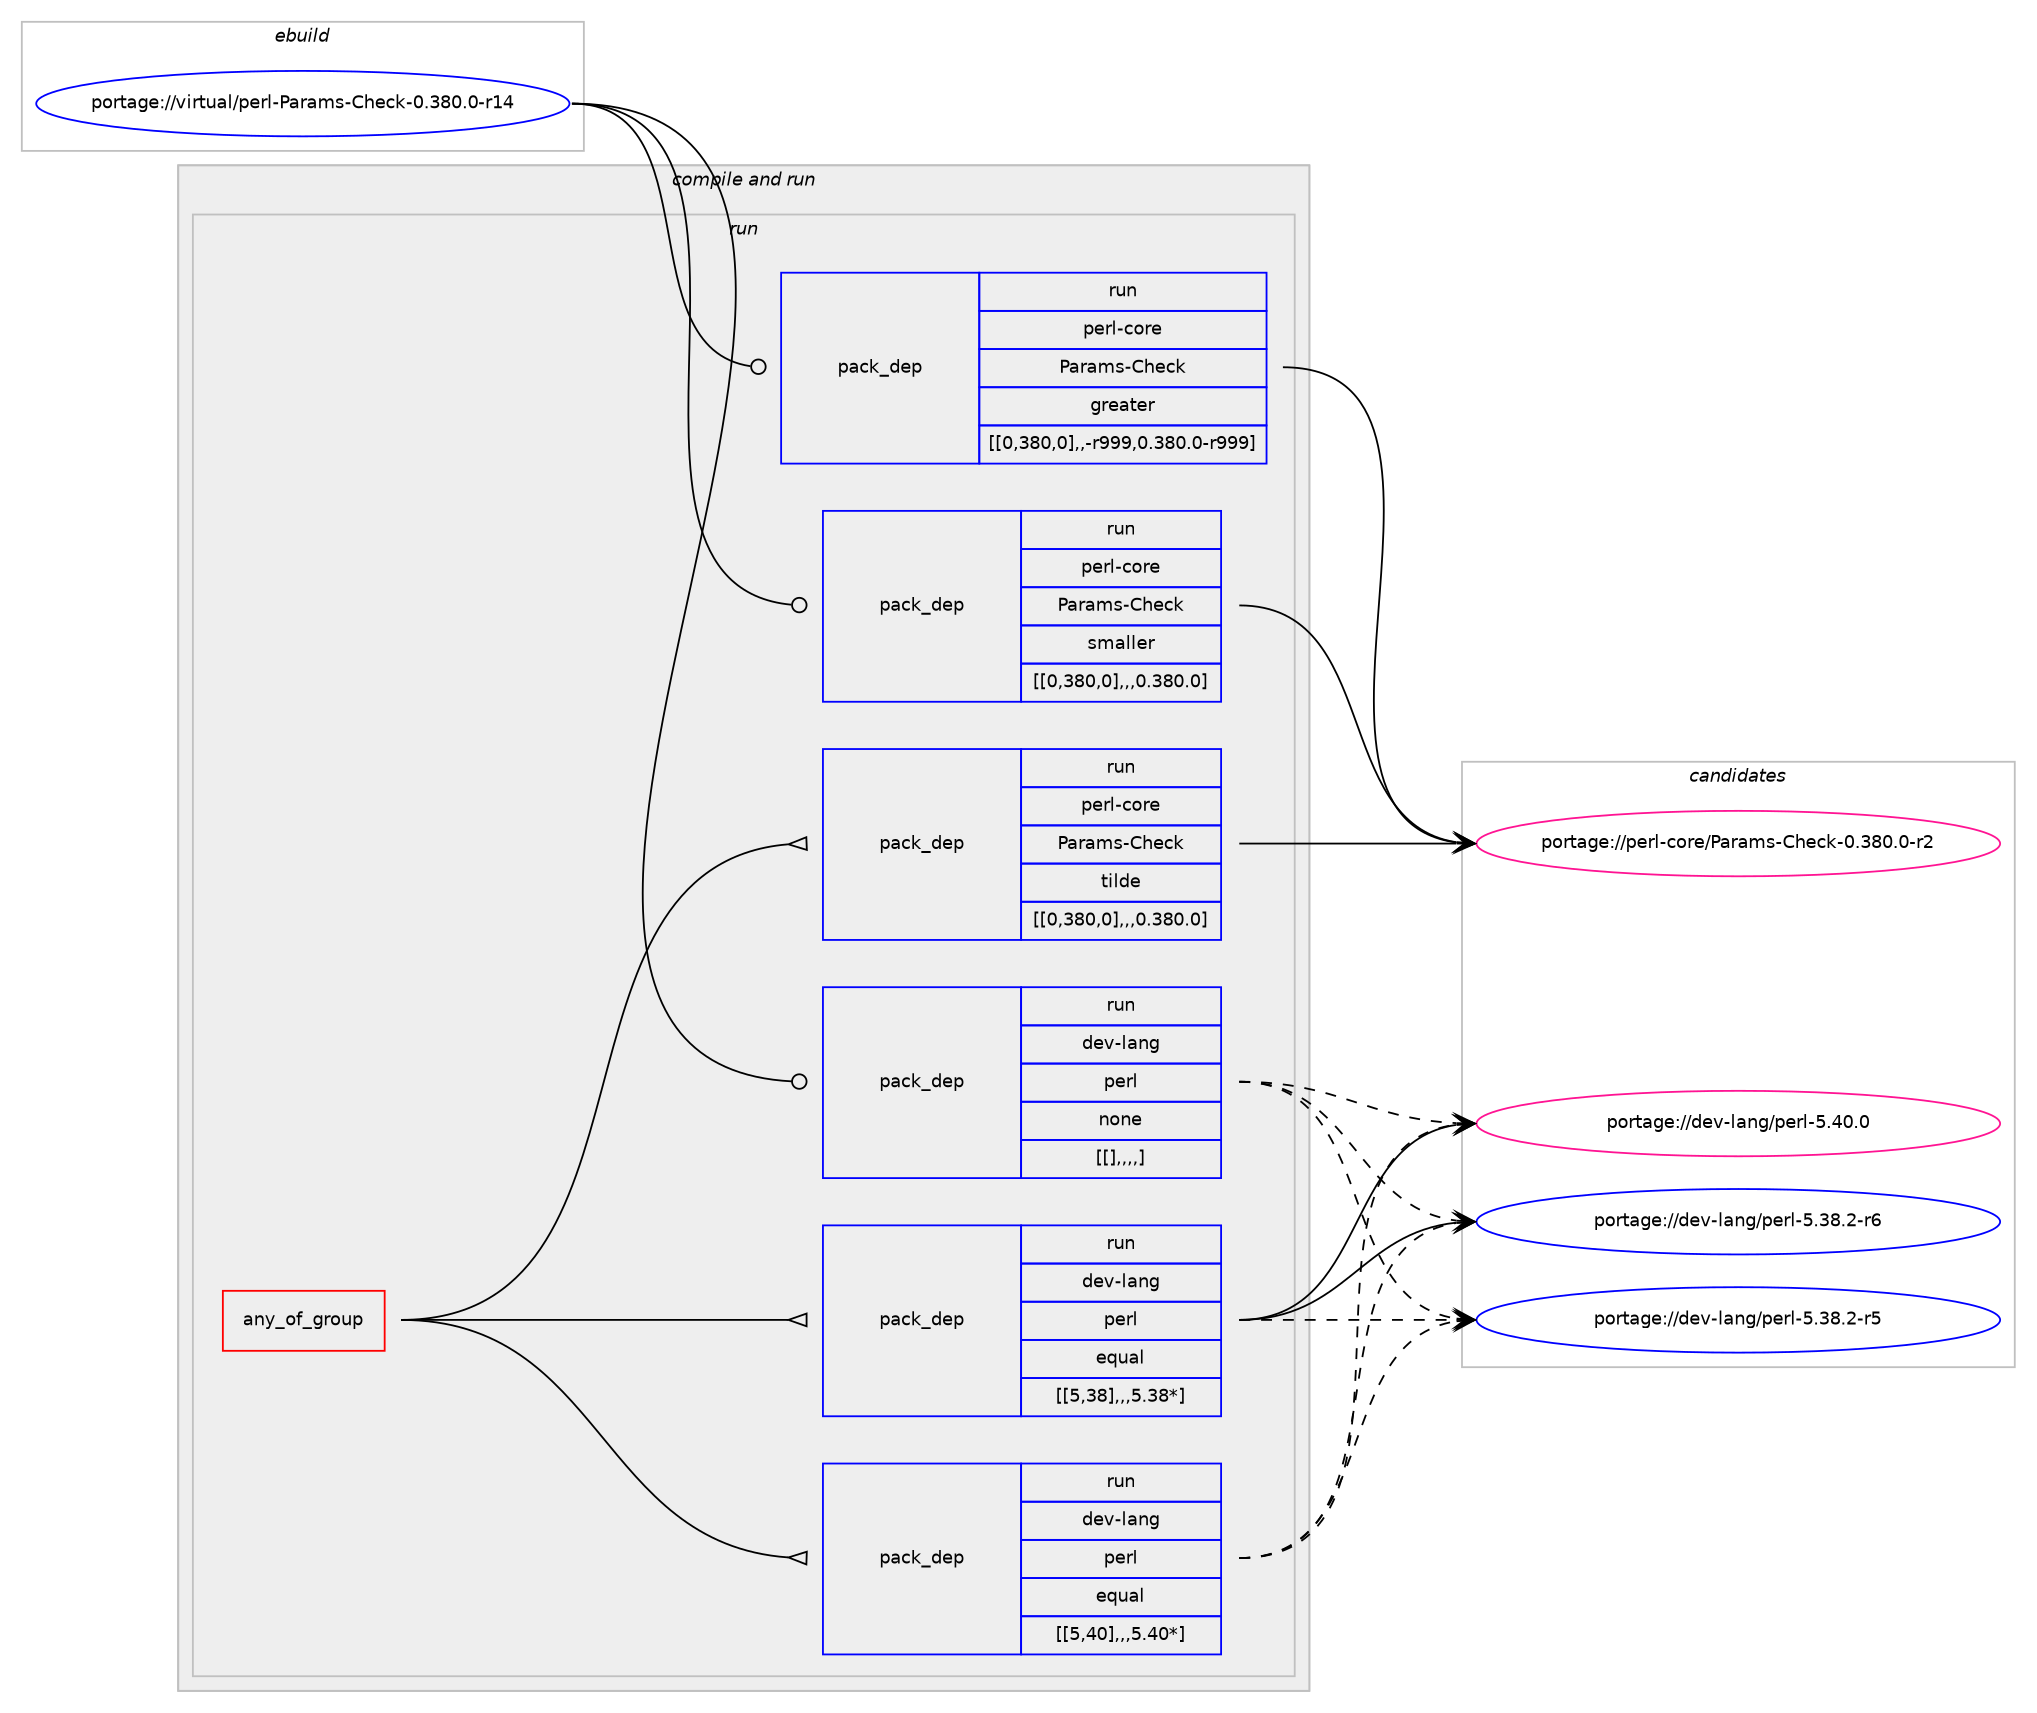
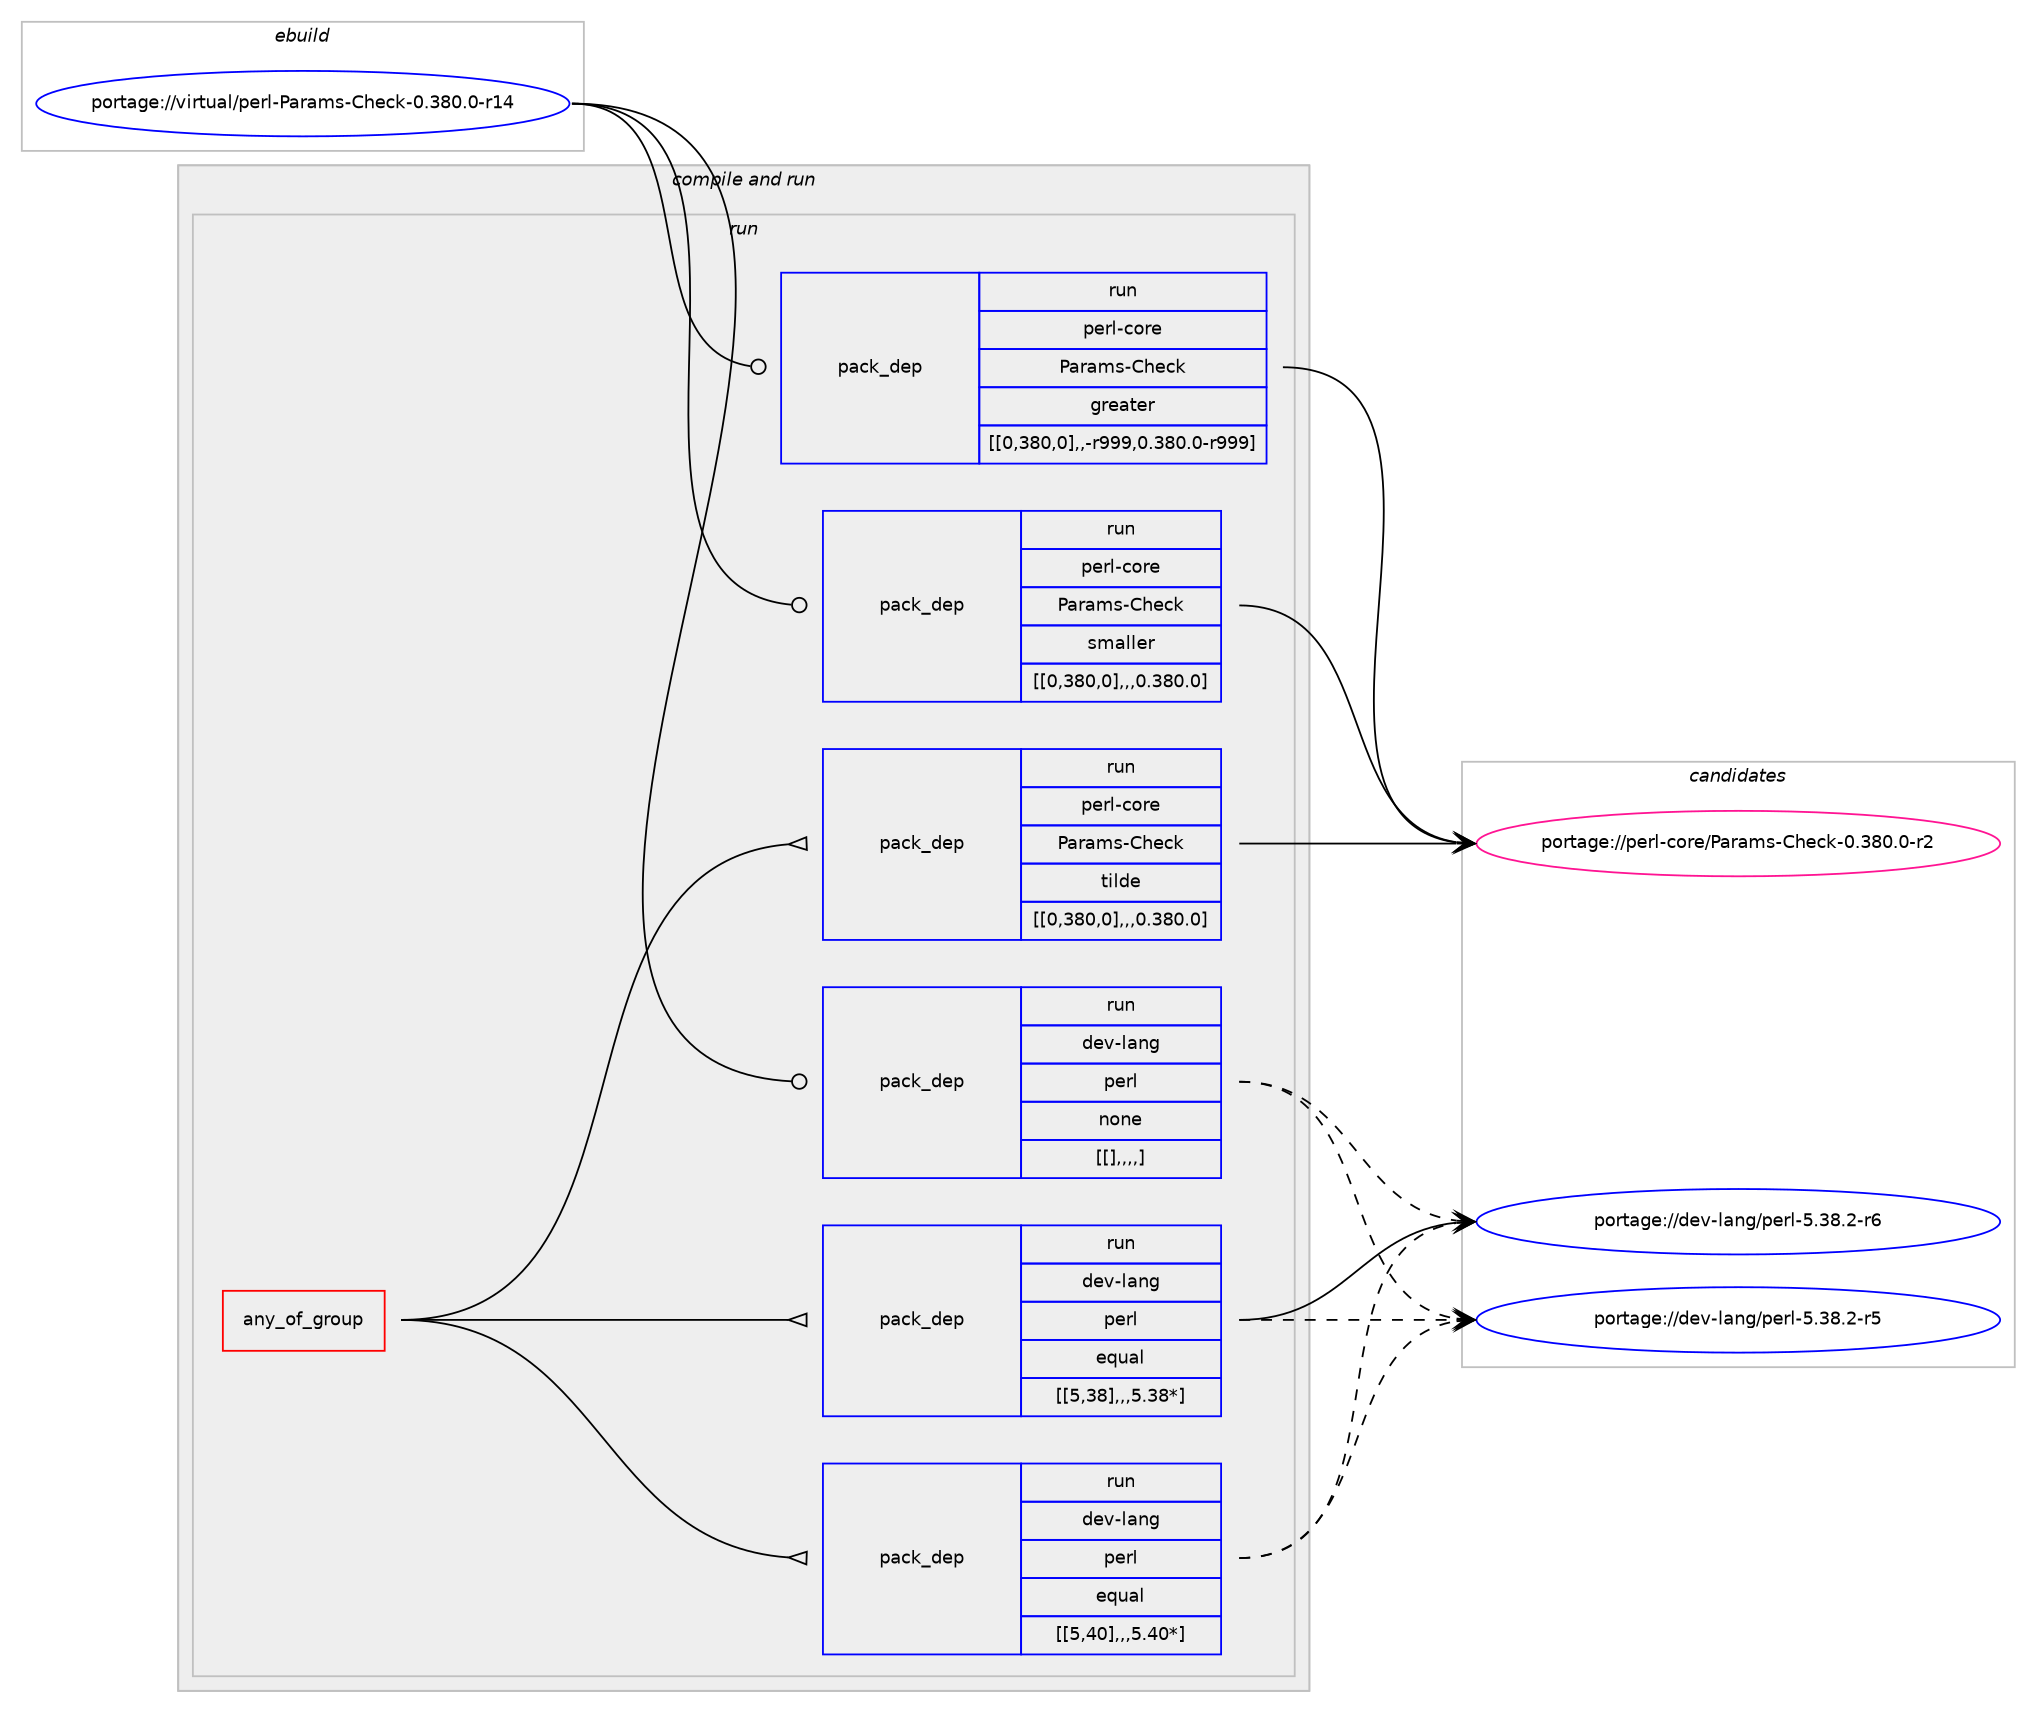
node "portage://dev-lang/perl-5.40.0": removed
